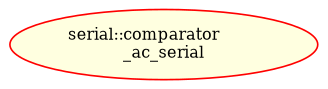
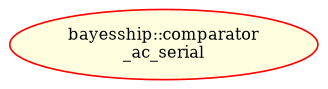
node "serial::comparator _ac_serial": label "serial::comparator _ac_serial" -> "bayesship::comparator _ac_serial"
